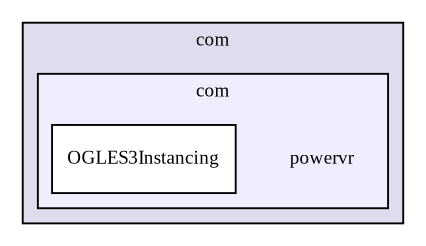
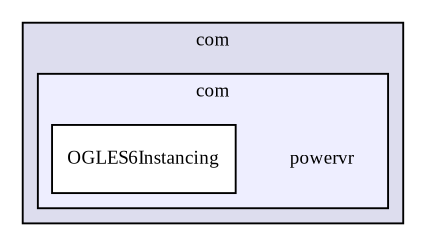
node "OGLES3Instancing": label "OGLES3Instancing" -> "OGLES6Instancing"
